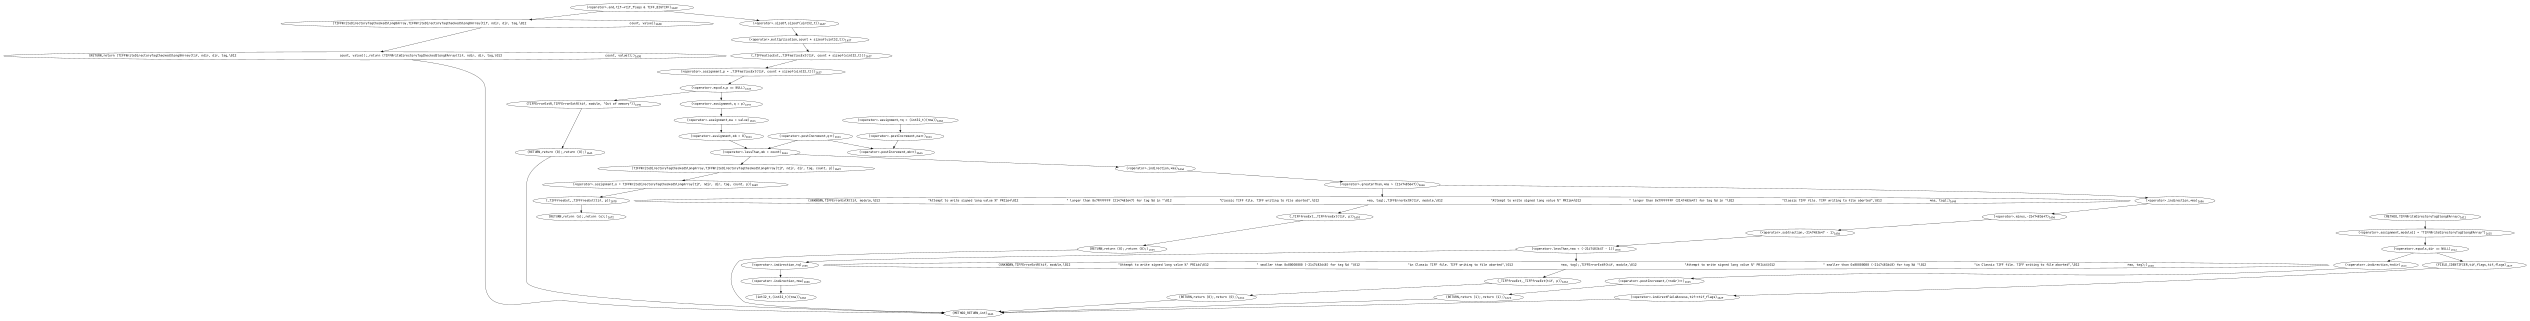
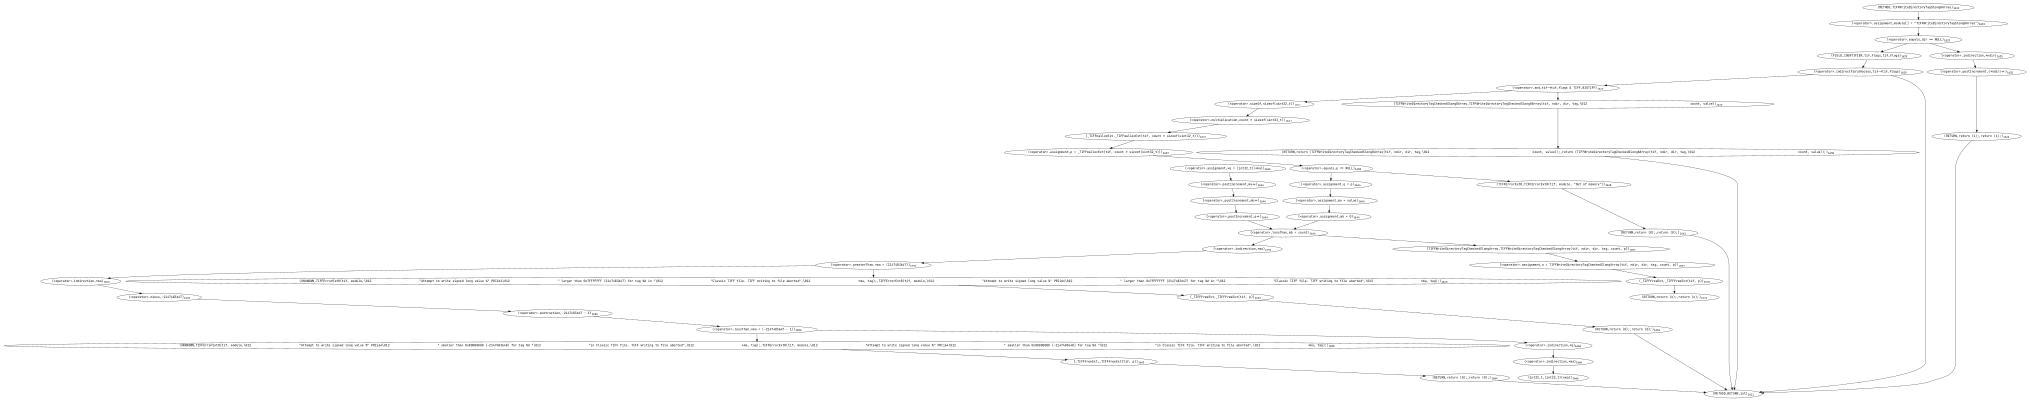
edge "(<operator>.indirectFieldAccess,tif->tif_flags)" -> "(<operator>.and,tif->tif_flags & TIFF_BIGTIFF)": added
edge "(<operator>.postIncrement,q++)" -> "(<operator>.postIncrement,mb++)": reversed
